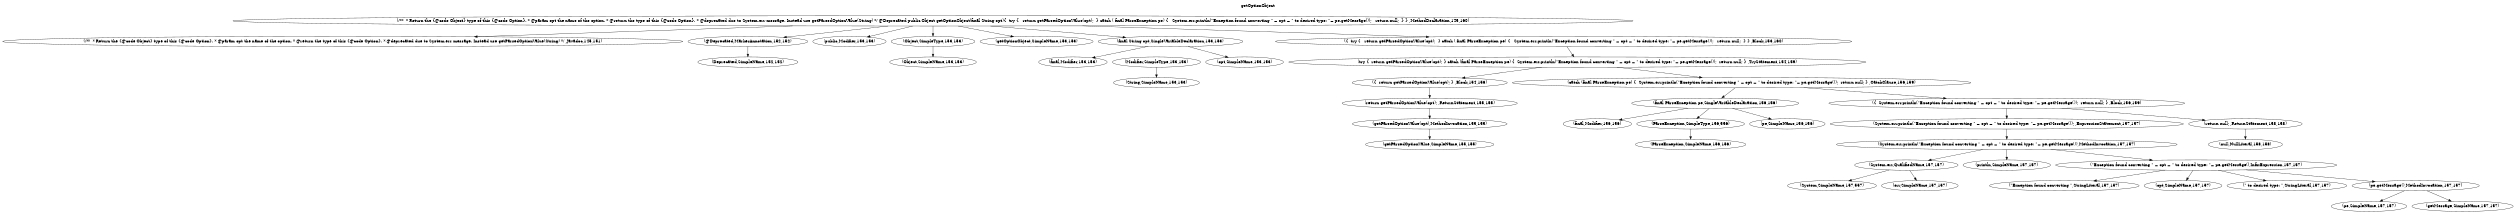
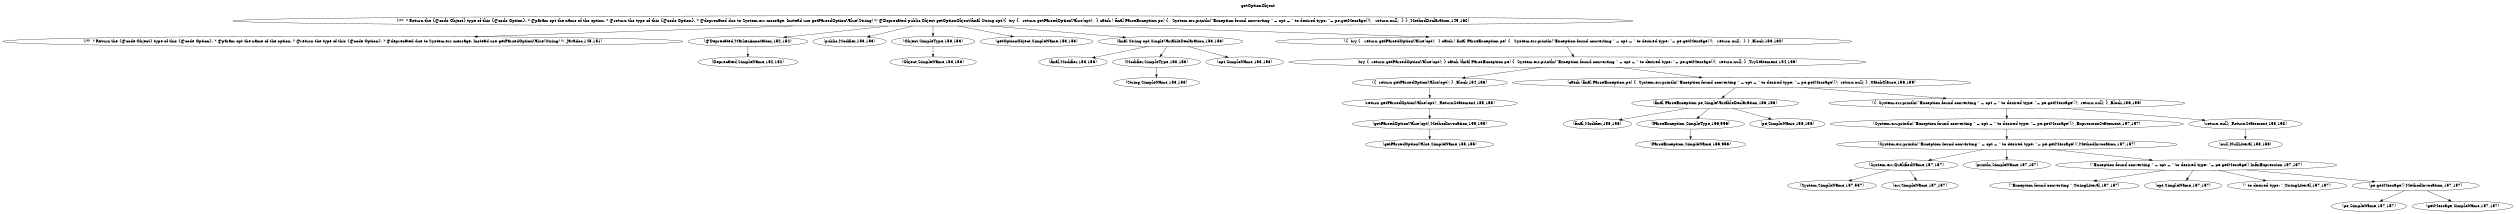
edge "(final String opt,SingleVariableDeclaration,153,153)" -> "(Modifier,SimpleType,153,153)": added
node "(ParseException,SimpleName,156,156)": label "(ParseException,SimpleName,156,156)" -> "(ParseException,SimpleName,156,956)"
